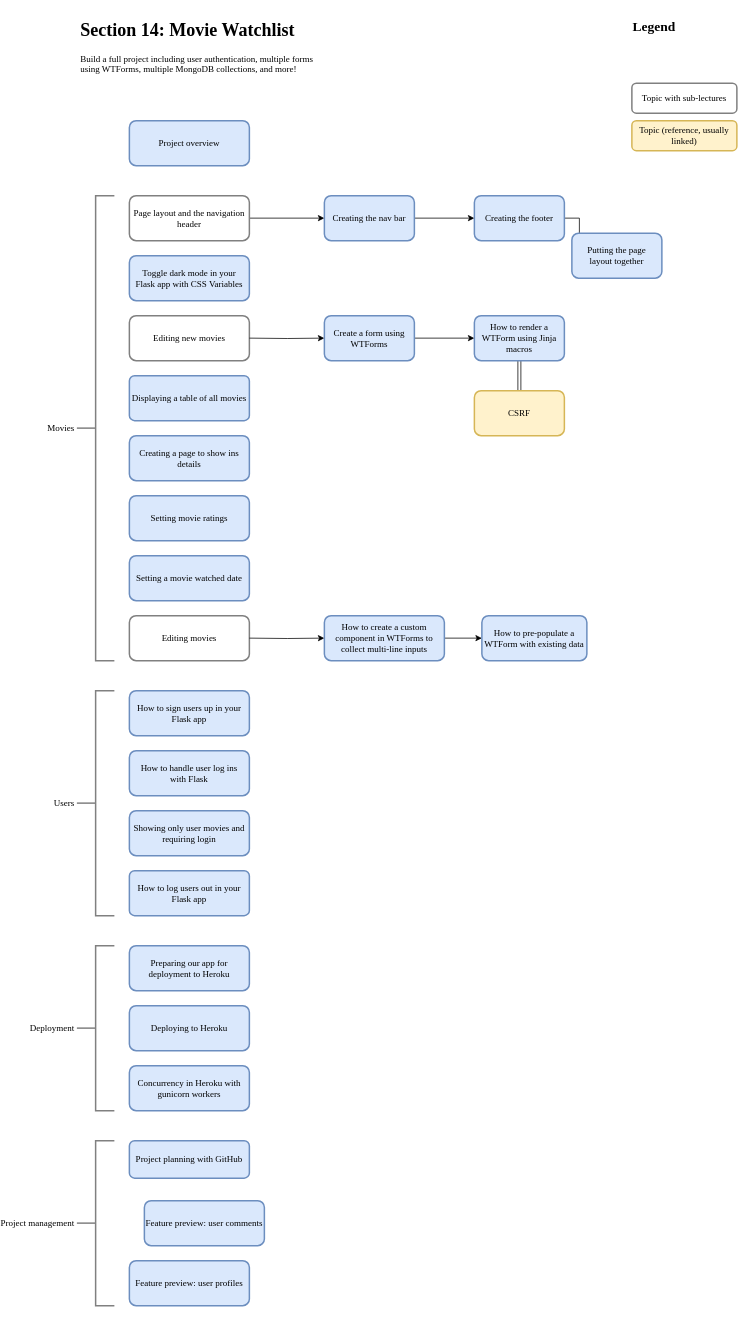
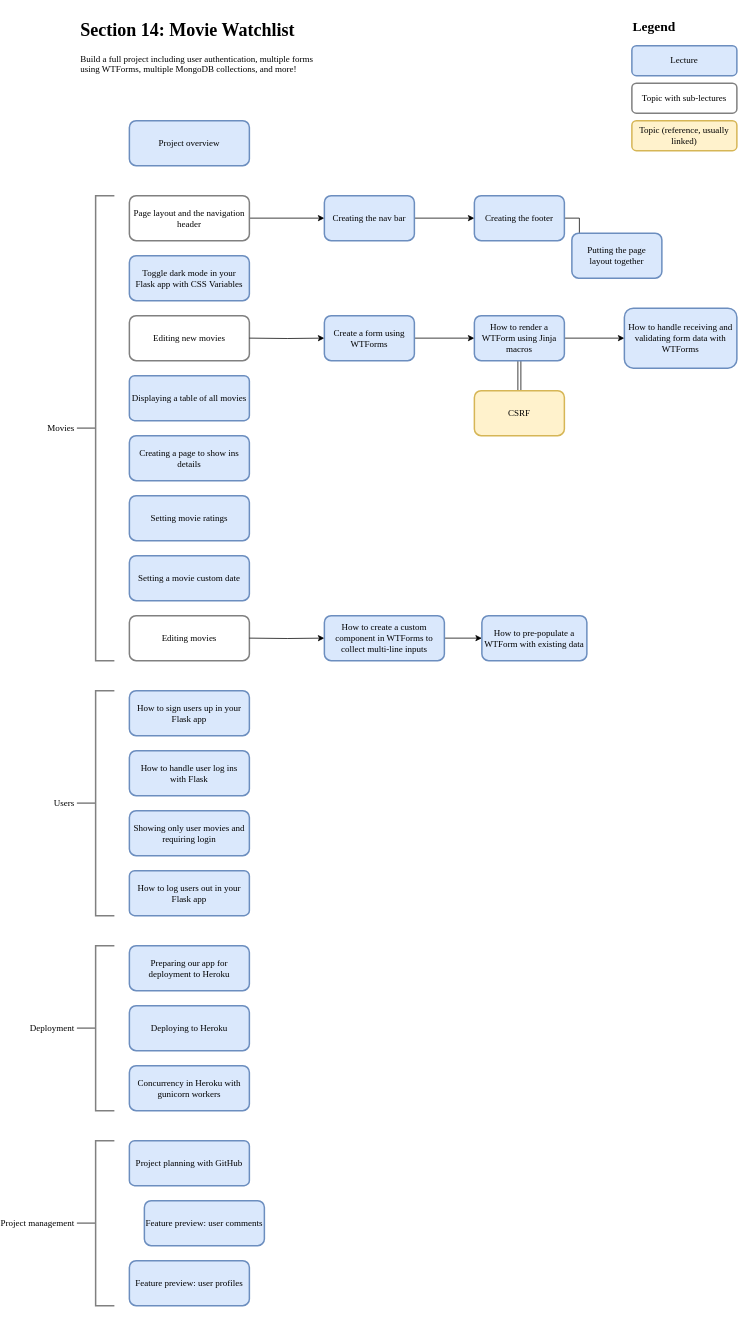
node "Lecture": added
edge "How to render a WTForm using Jinja macros" -> "How to handle receiving and validating form data with WTForms": added
node "How to handle receiving and validating form data with WTForms": added
node "Setting a movie watched date": label "Setting a movie watched date" -> "Setting a movie custom date"
node "Project planning with GitHub": size 120x38 -> 120x45
